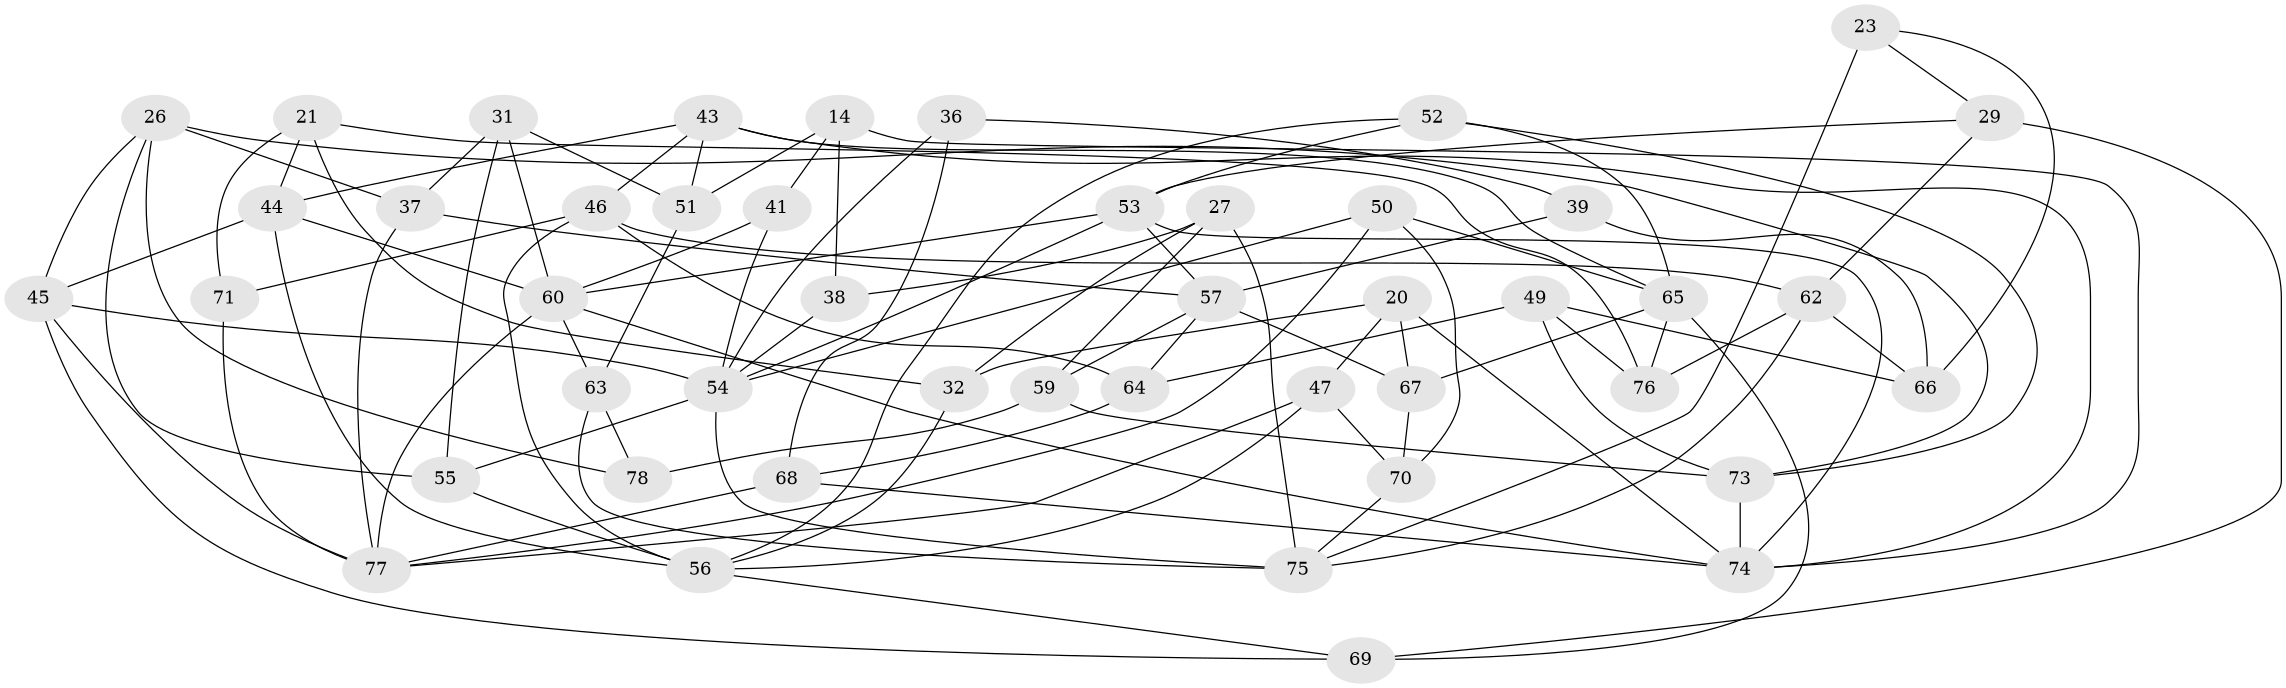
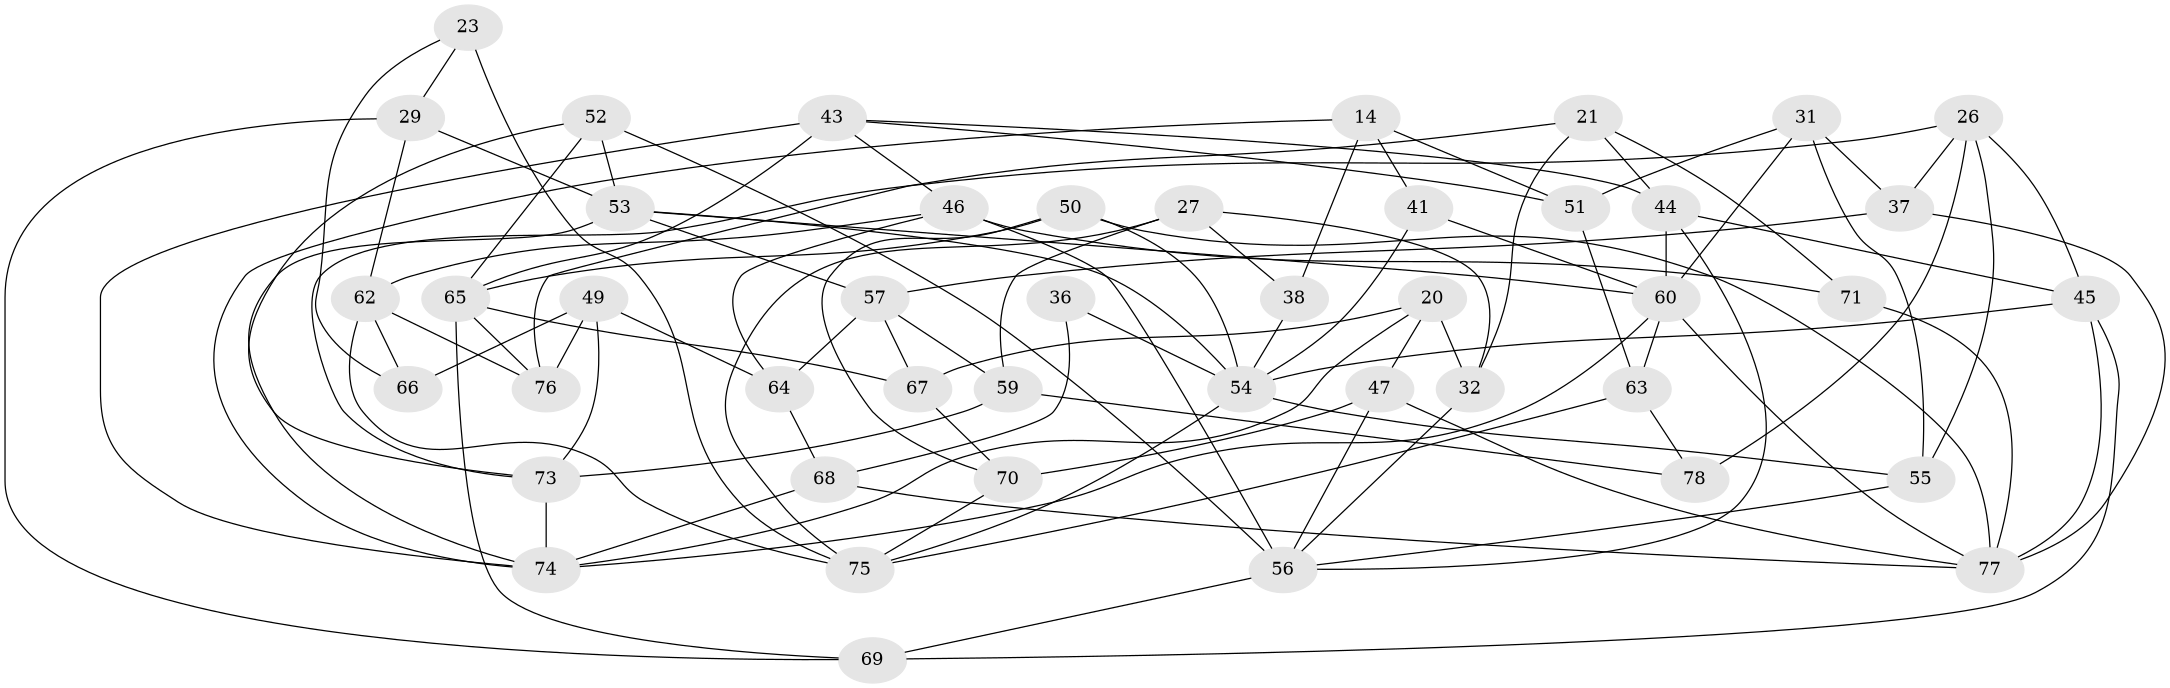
node "39": removed
